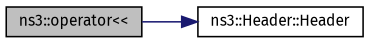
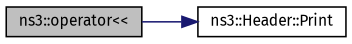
node "ns3::Header::Header": label "ns3::Header::Header" -> "ns3::Header::Print"
